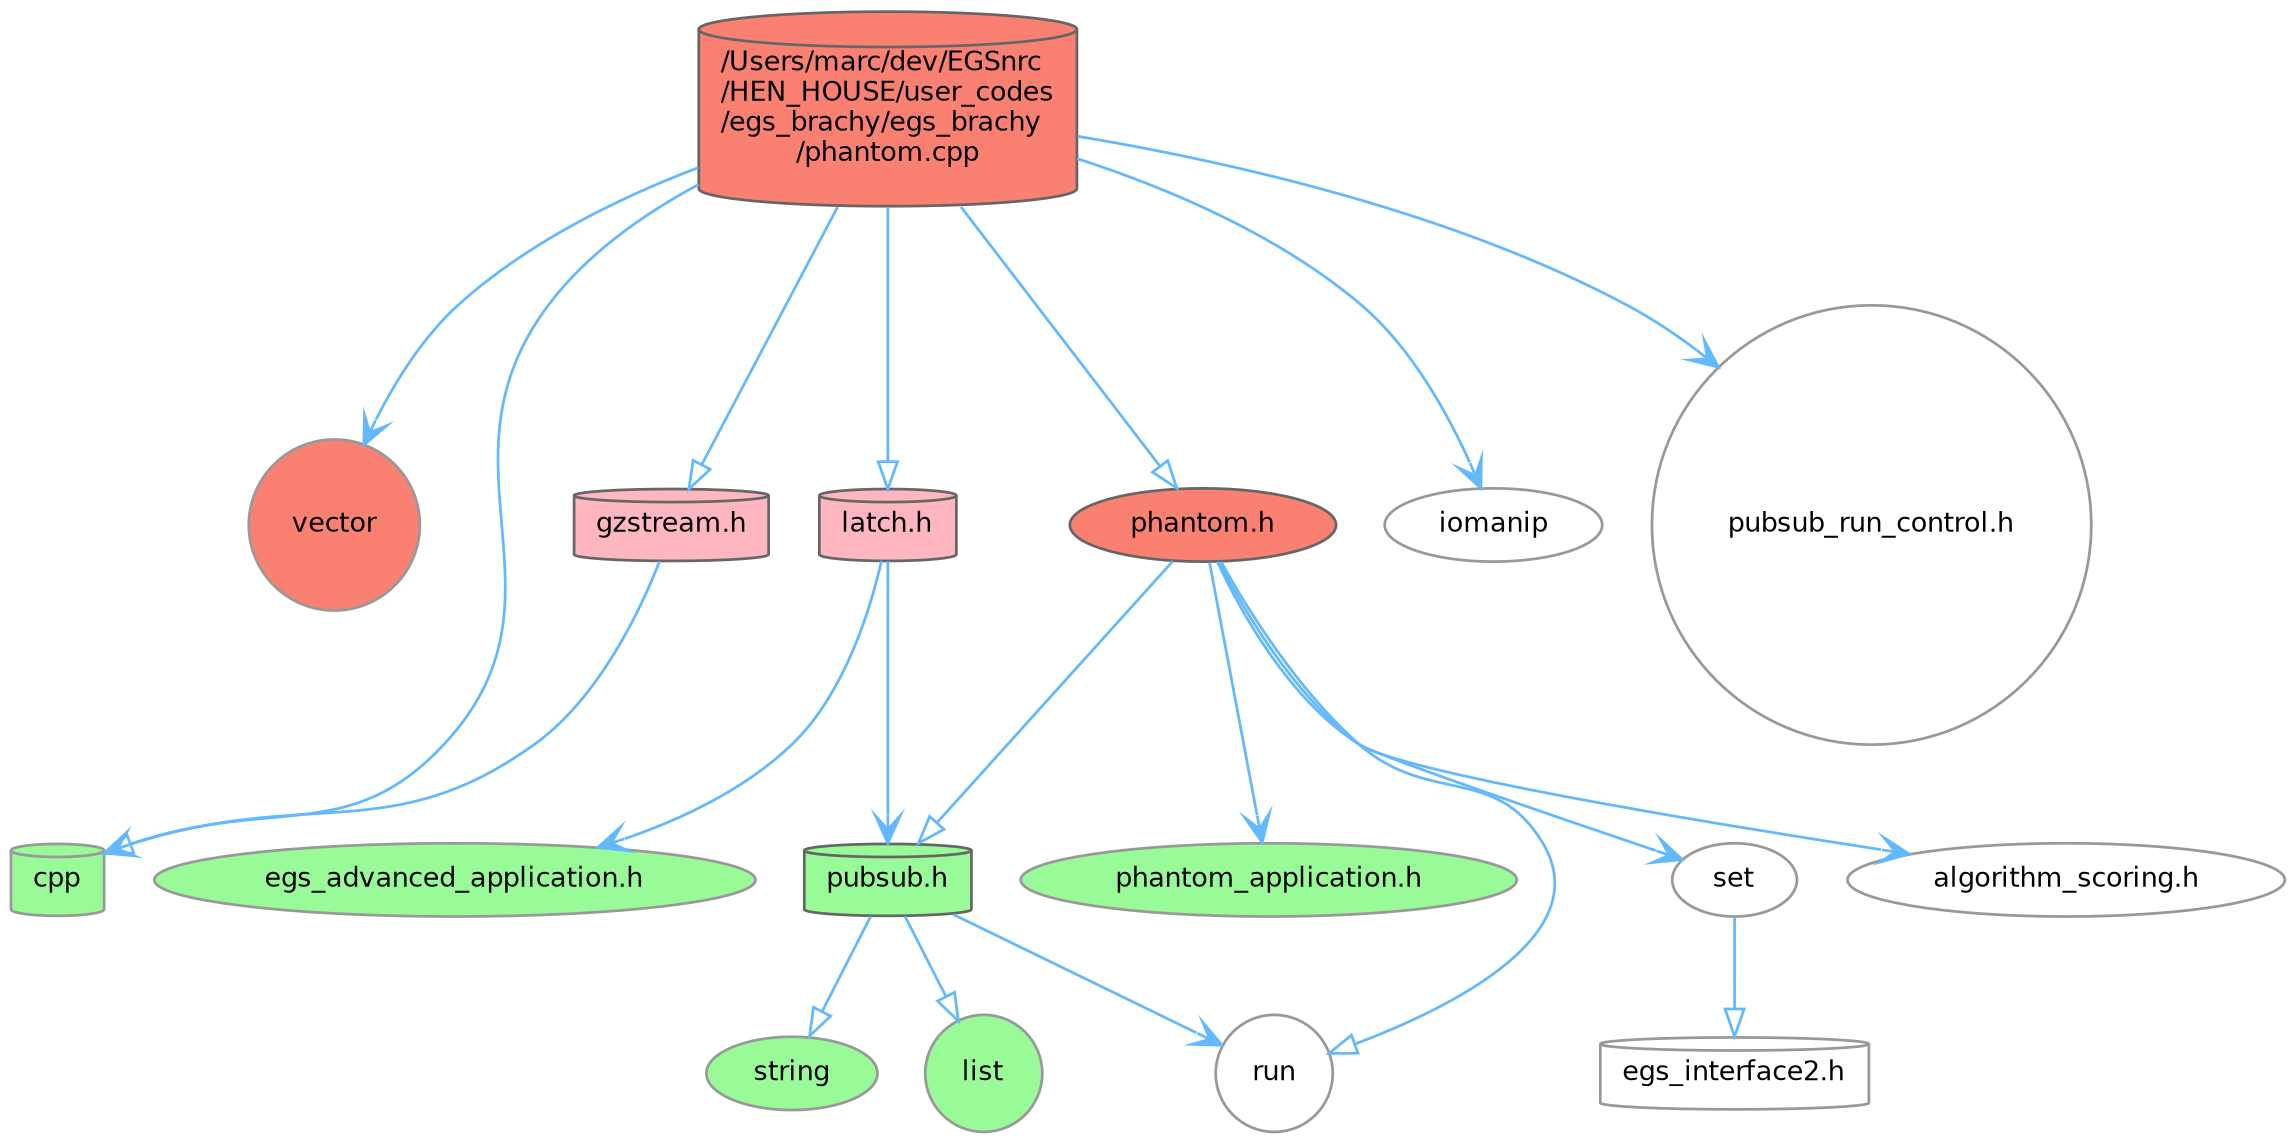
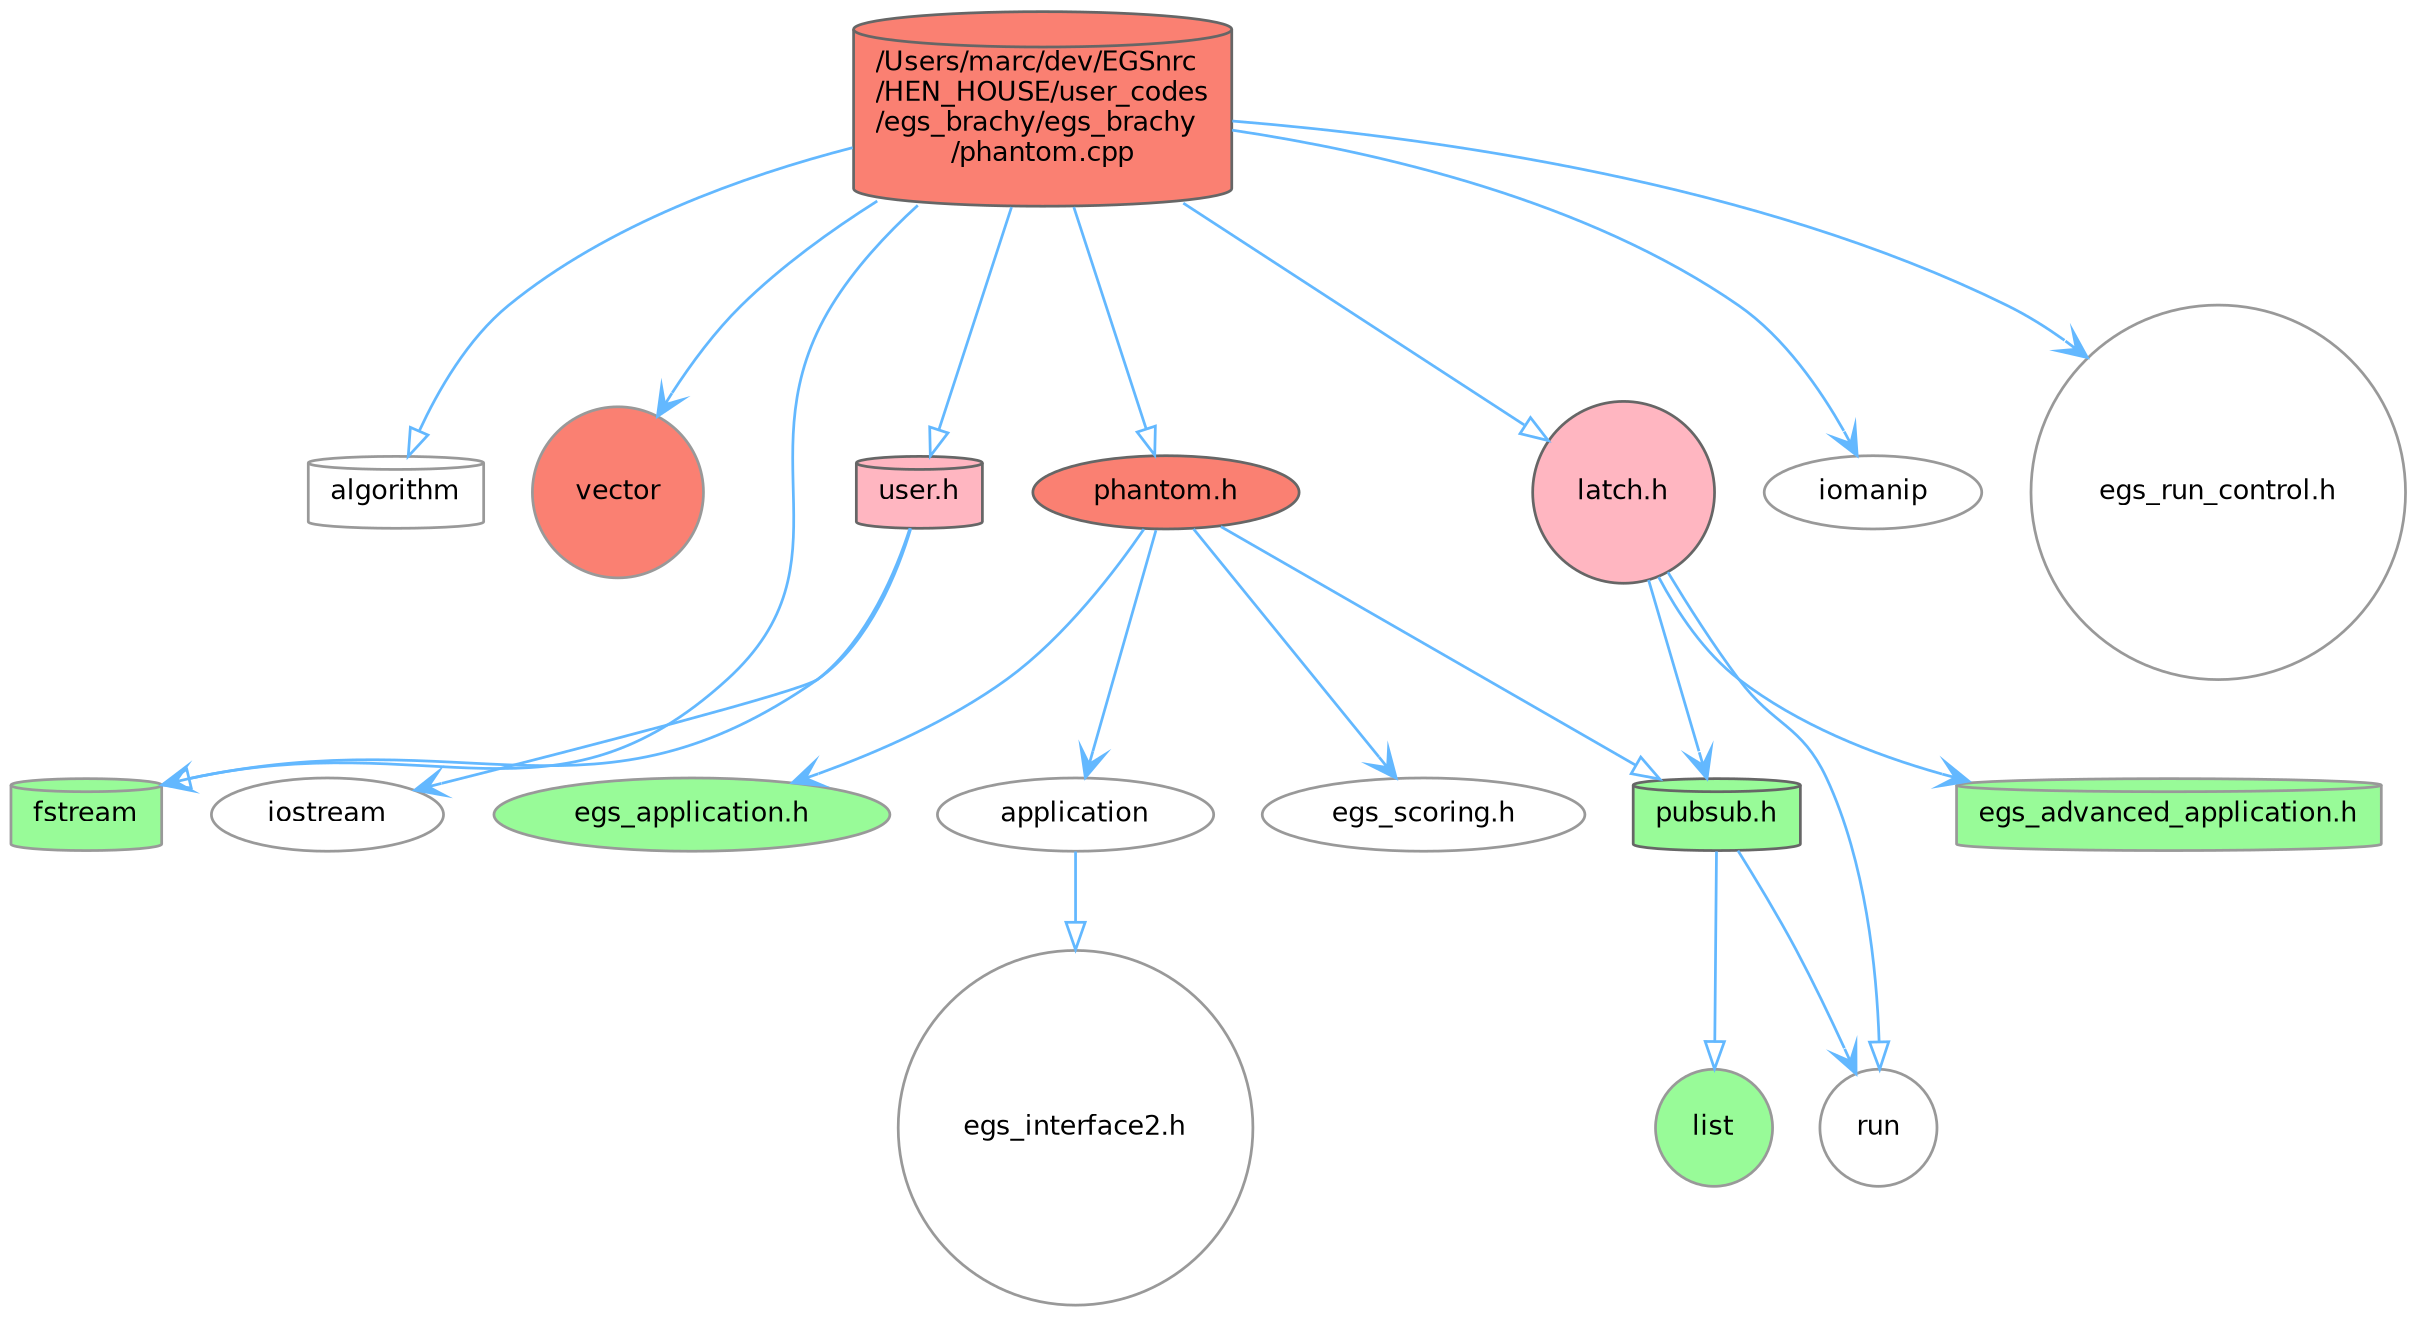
node "algorithm": added
node "gzstream.h": label "gzstream.h" -> "user.h"
node "latch.h": shape cylinder -> circle
node "pubsub_run_control.h": label "pubsub_run_control.h" -> "egs_run_control.h"
node "iostream": added
edge "phantom.h" -> "run": now "latch.h" -> "run"
node "cpp": label "cpp" -> "fstream"
node "egs_advanced_application.h": shape ellipse -> cylinder
node "phantom_application.h": label "phantom_application.h" -> "egs_application.h"
node "set": label "set" -> "application"
node "algorithm_scoring.h": label "algorithm_scoring.h" -> "egs_scoring.h"
node "string": removed
node "egs_interface2.h": shape cylinder -> circle
